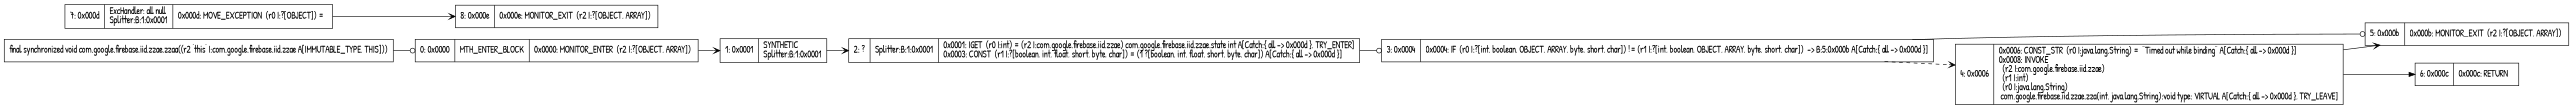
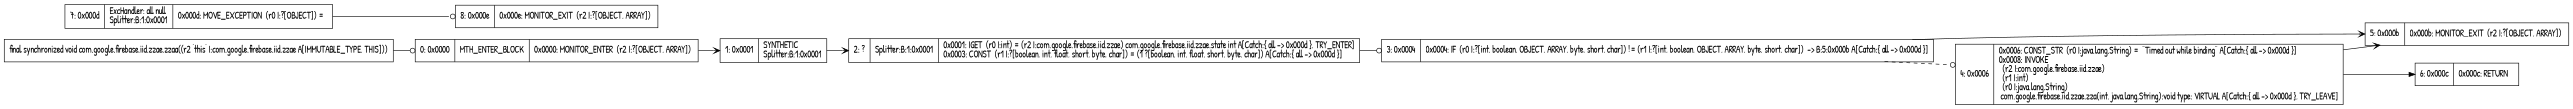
edge "7: 0x000d" -> "8: 0x000e": arrowhead vee -> odot
edge "3: 0x0004" -> "5: 0x000b": arrowhead odot -> vee
edge "3: 0x0004" -> "4: 0x0006": arrowhead vee -> odot
